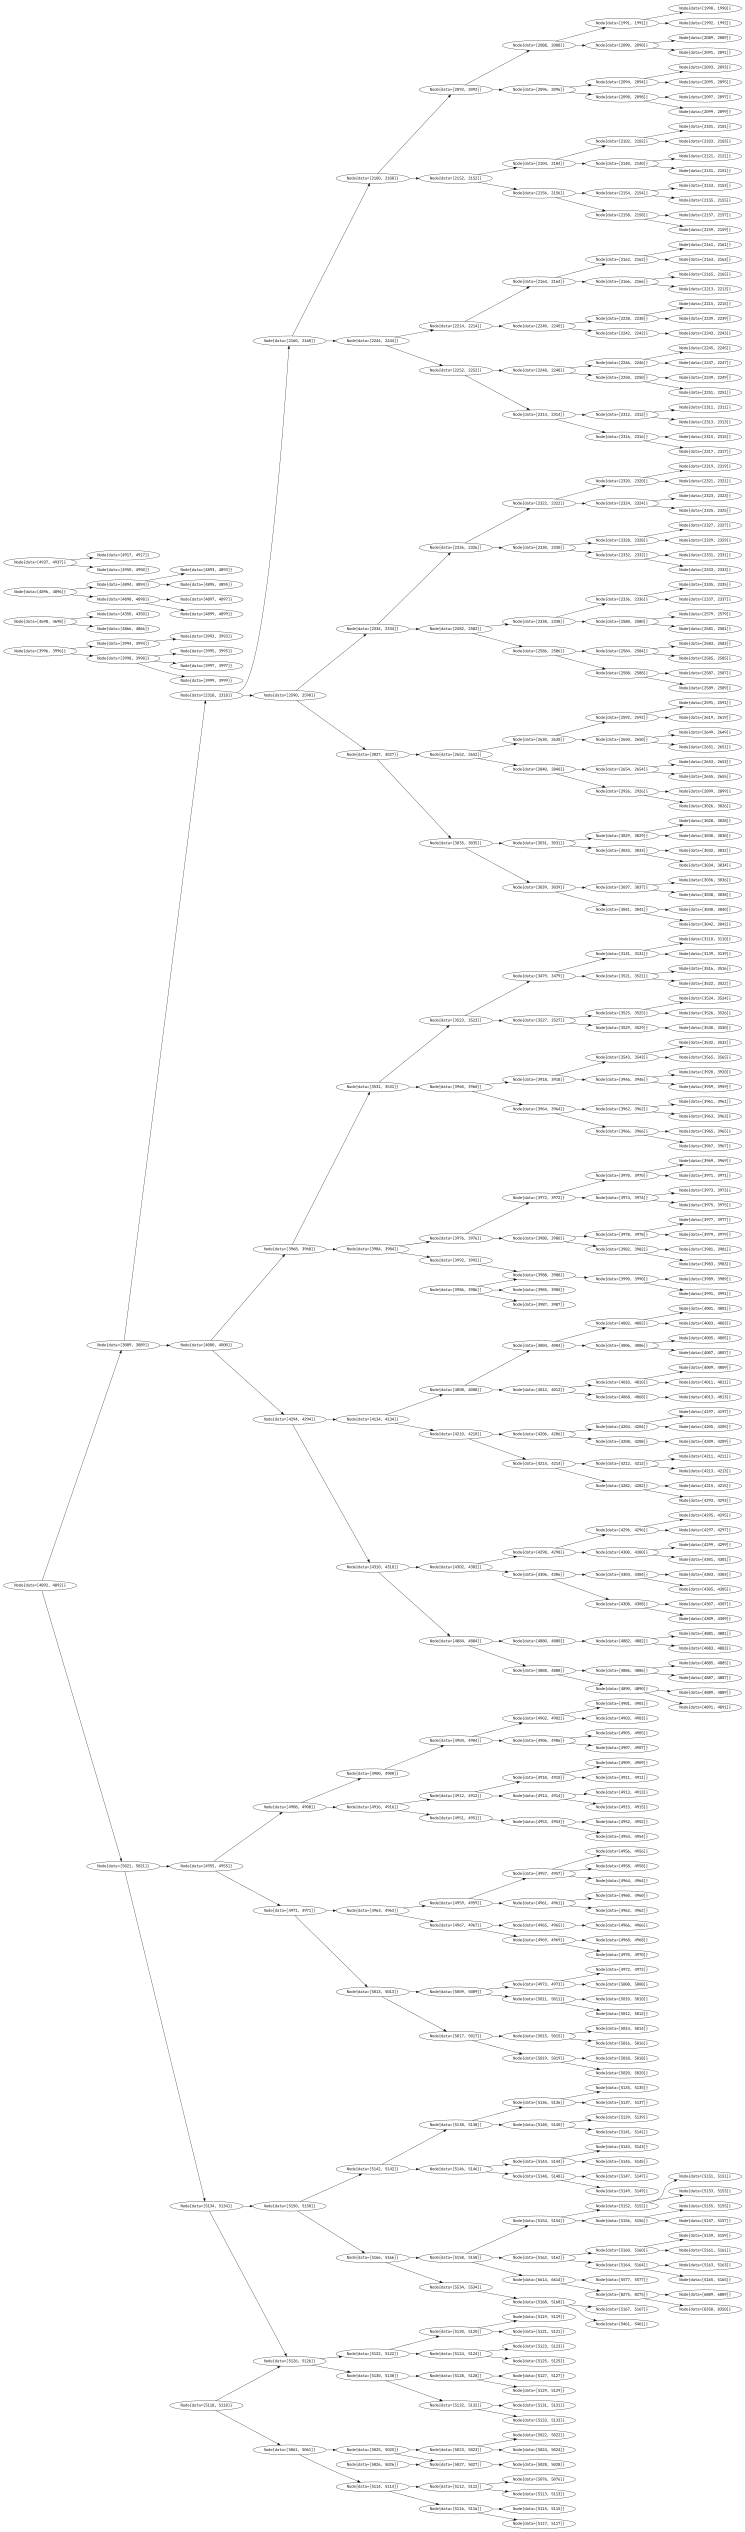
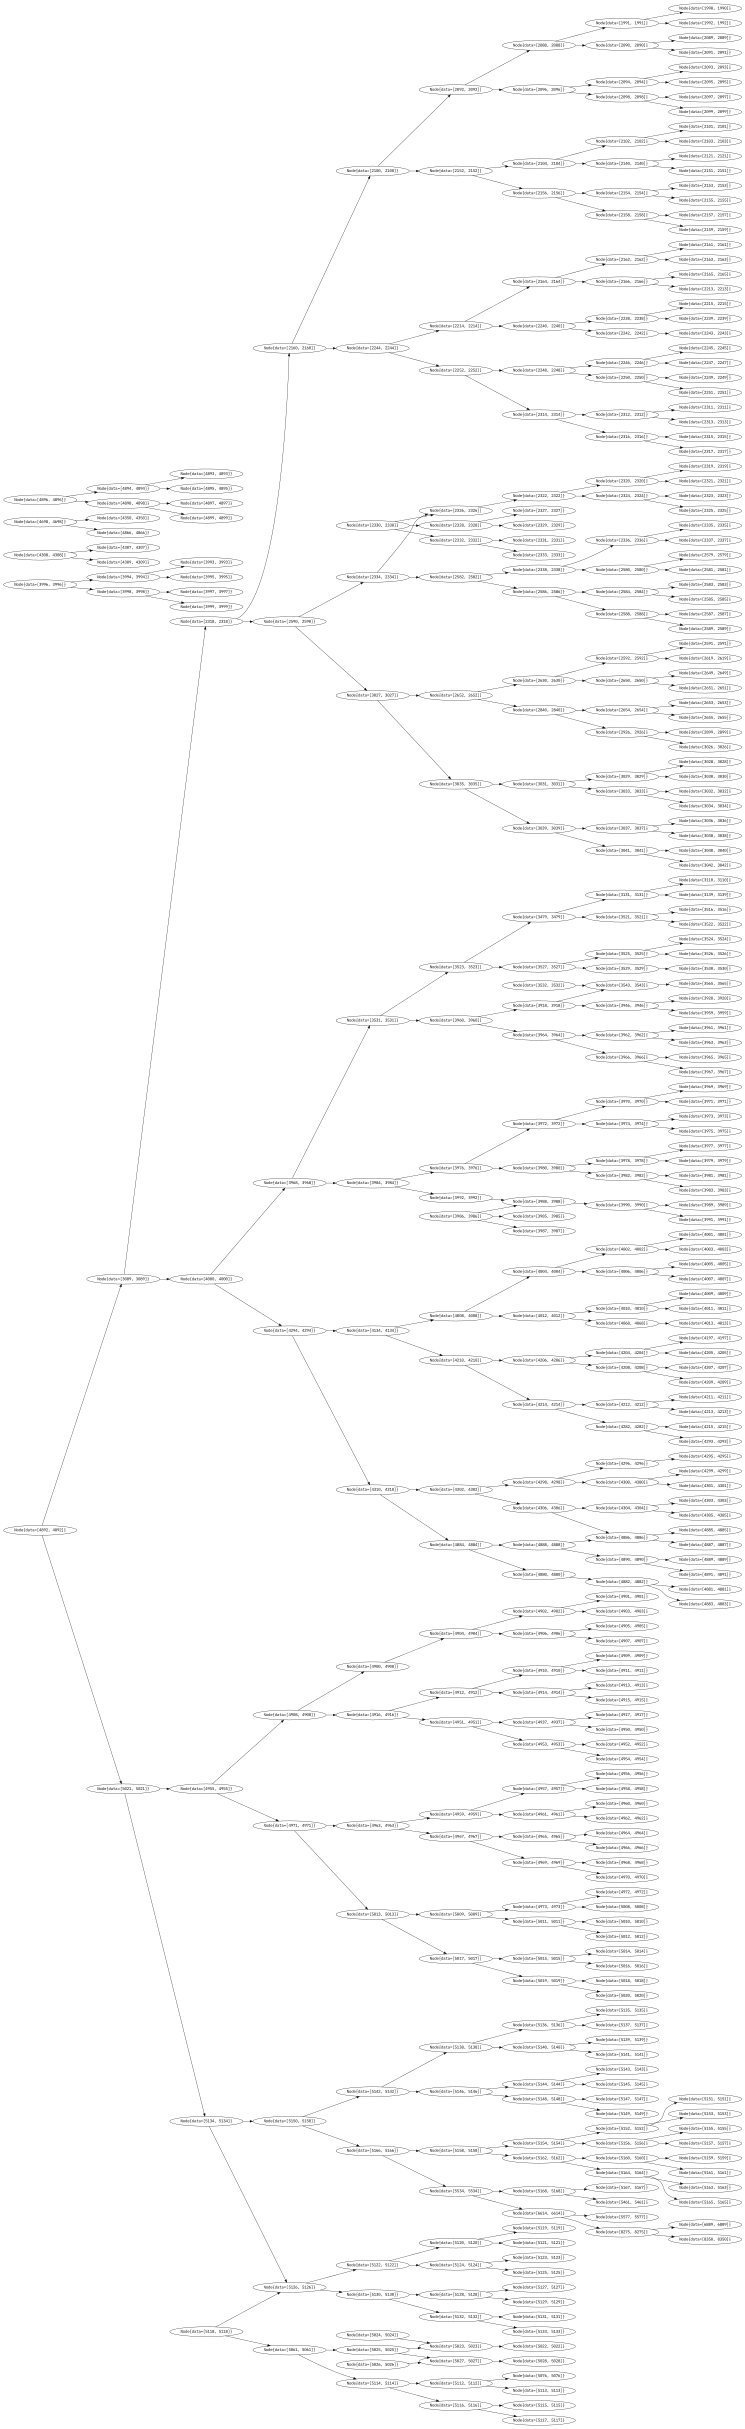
edge "Node{data=[2326, 2326]}" -> "Node{data=[2330, 2330]}": reversed
edge "Node{data=[3998, 3998]}" -> "Node{data=[3995, 3995]}": now "Node{data=[3994, 3994]}" -> "Node{data=[3995, 3995]}"
edge "Node{data=[3543, 3543]}" -> "Node{data=[3532, 3532]}": reversed
node "Node{data=[4207, 4207]}": added
node "Node{data=[4297, 4297]}": removed
edge "Node{data=[4306, 4306]}" -> "Node{data=[4308, 4308]}": now "Node{data=[4306, 4306]}" -> "Node{data=[4886, 4886]}"
edge "Node{data=[4951, 4951]}" -> "Node{data=[4937, 4937]}": added
edge "Node{data=[4957, 4957]}" -> "Node{data=[4964, 4964]}": now "Node{data=[4965, 4965]}" -> "Node{data=[4964, 4964]}"
edge "Node{data=[5158, 5158]}" -> "Node{data=[6614, 6614]}": now "Node{data=[5534, 5534]}" -> "Node{data=[6614, 6614]}"
edge "Node{data=[5023, 5023]}" -> "Node{data=[5024, 5024]}": reversed
